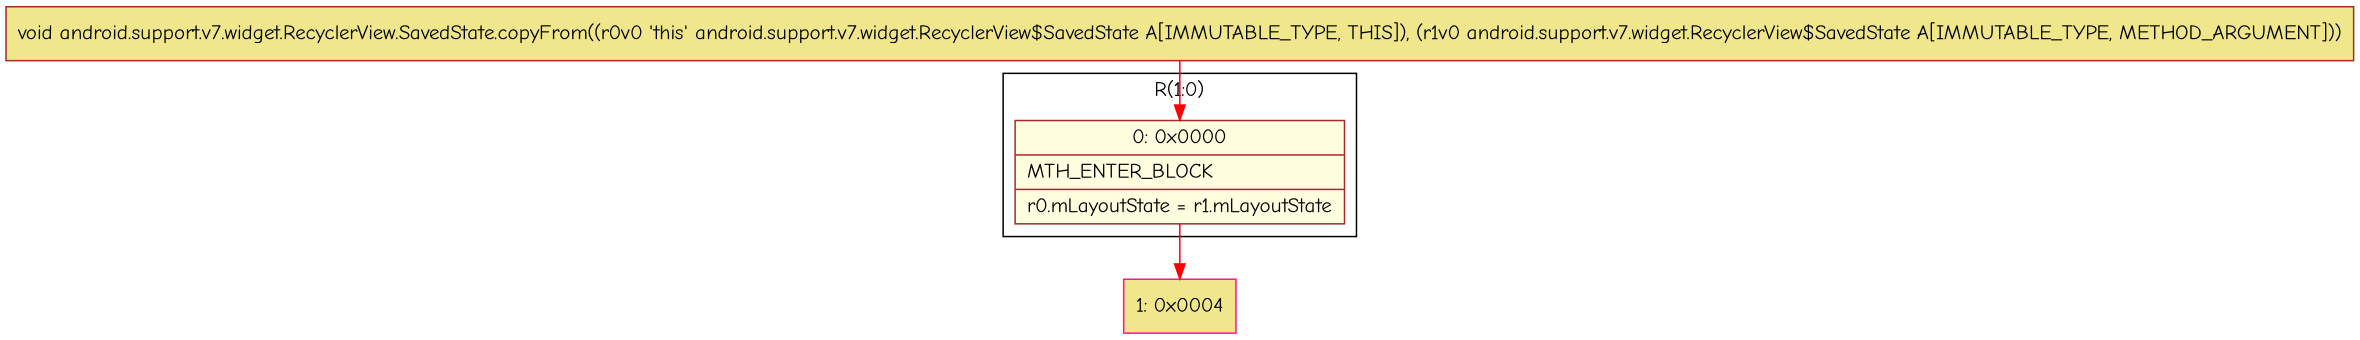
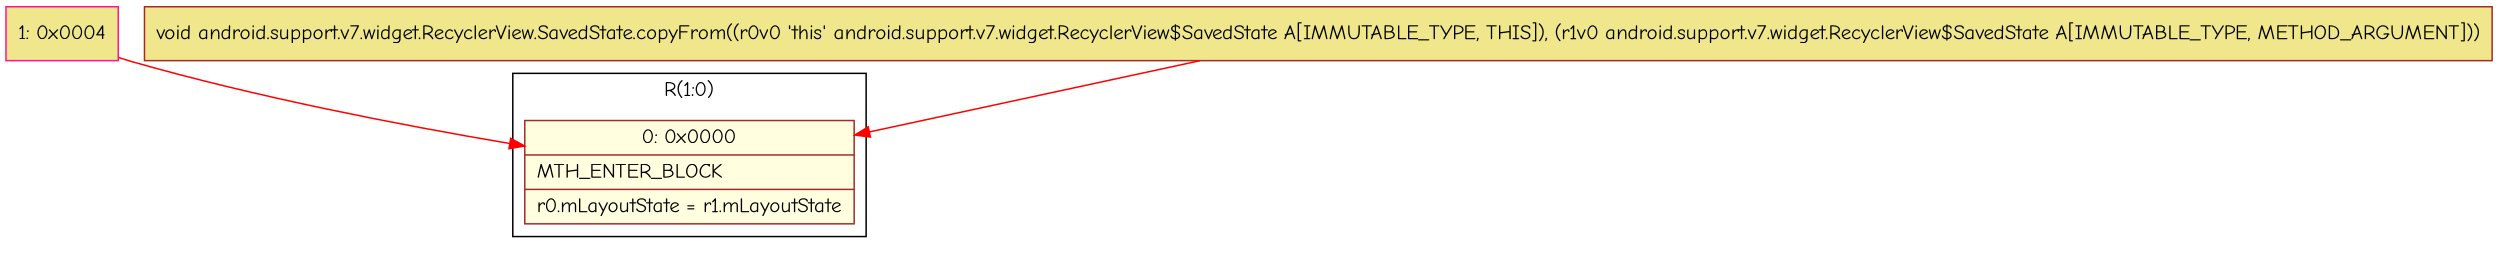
edge "0: 0x0000" -> "1: 0x0004": reversed
